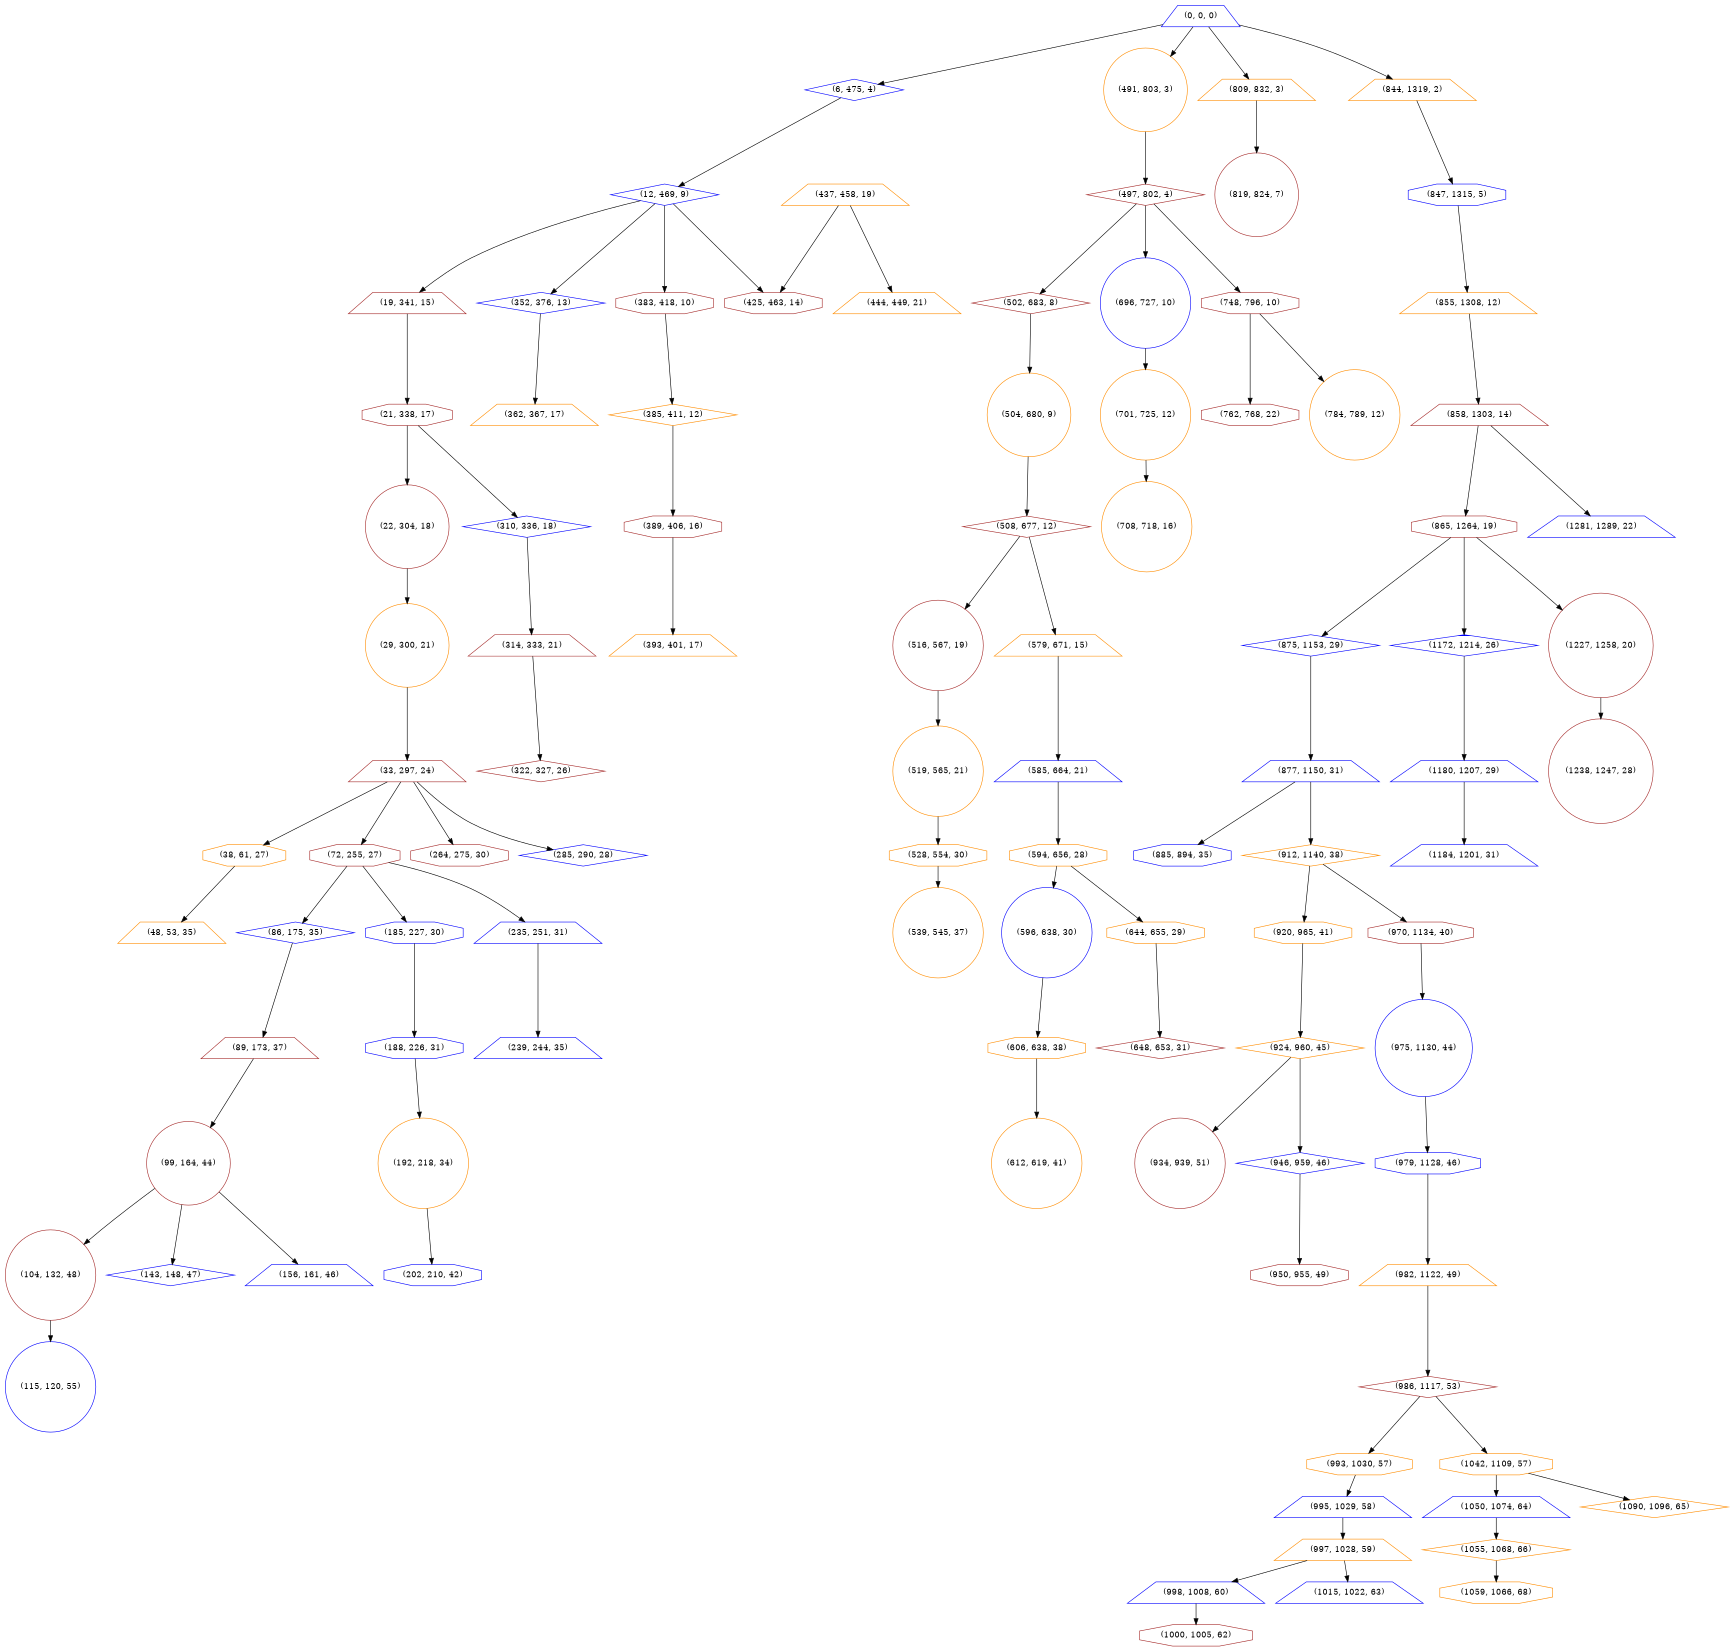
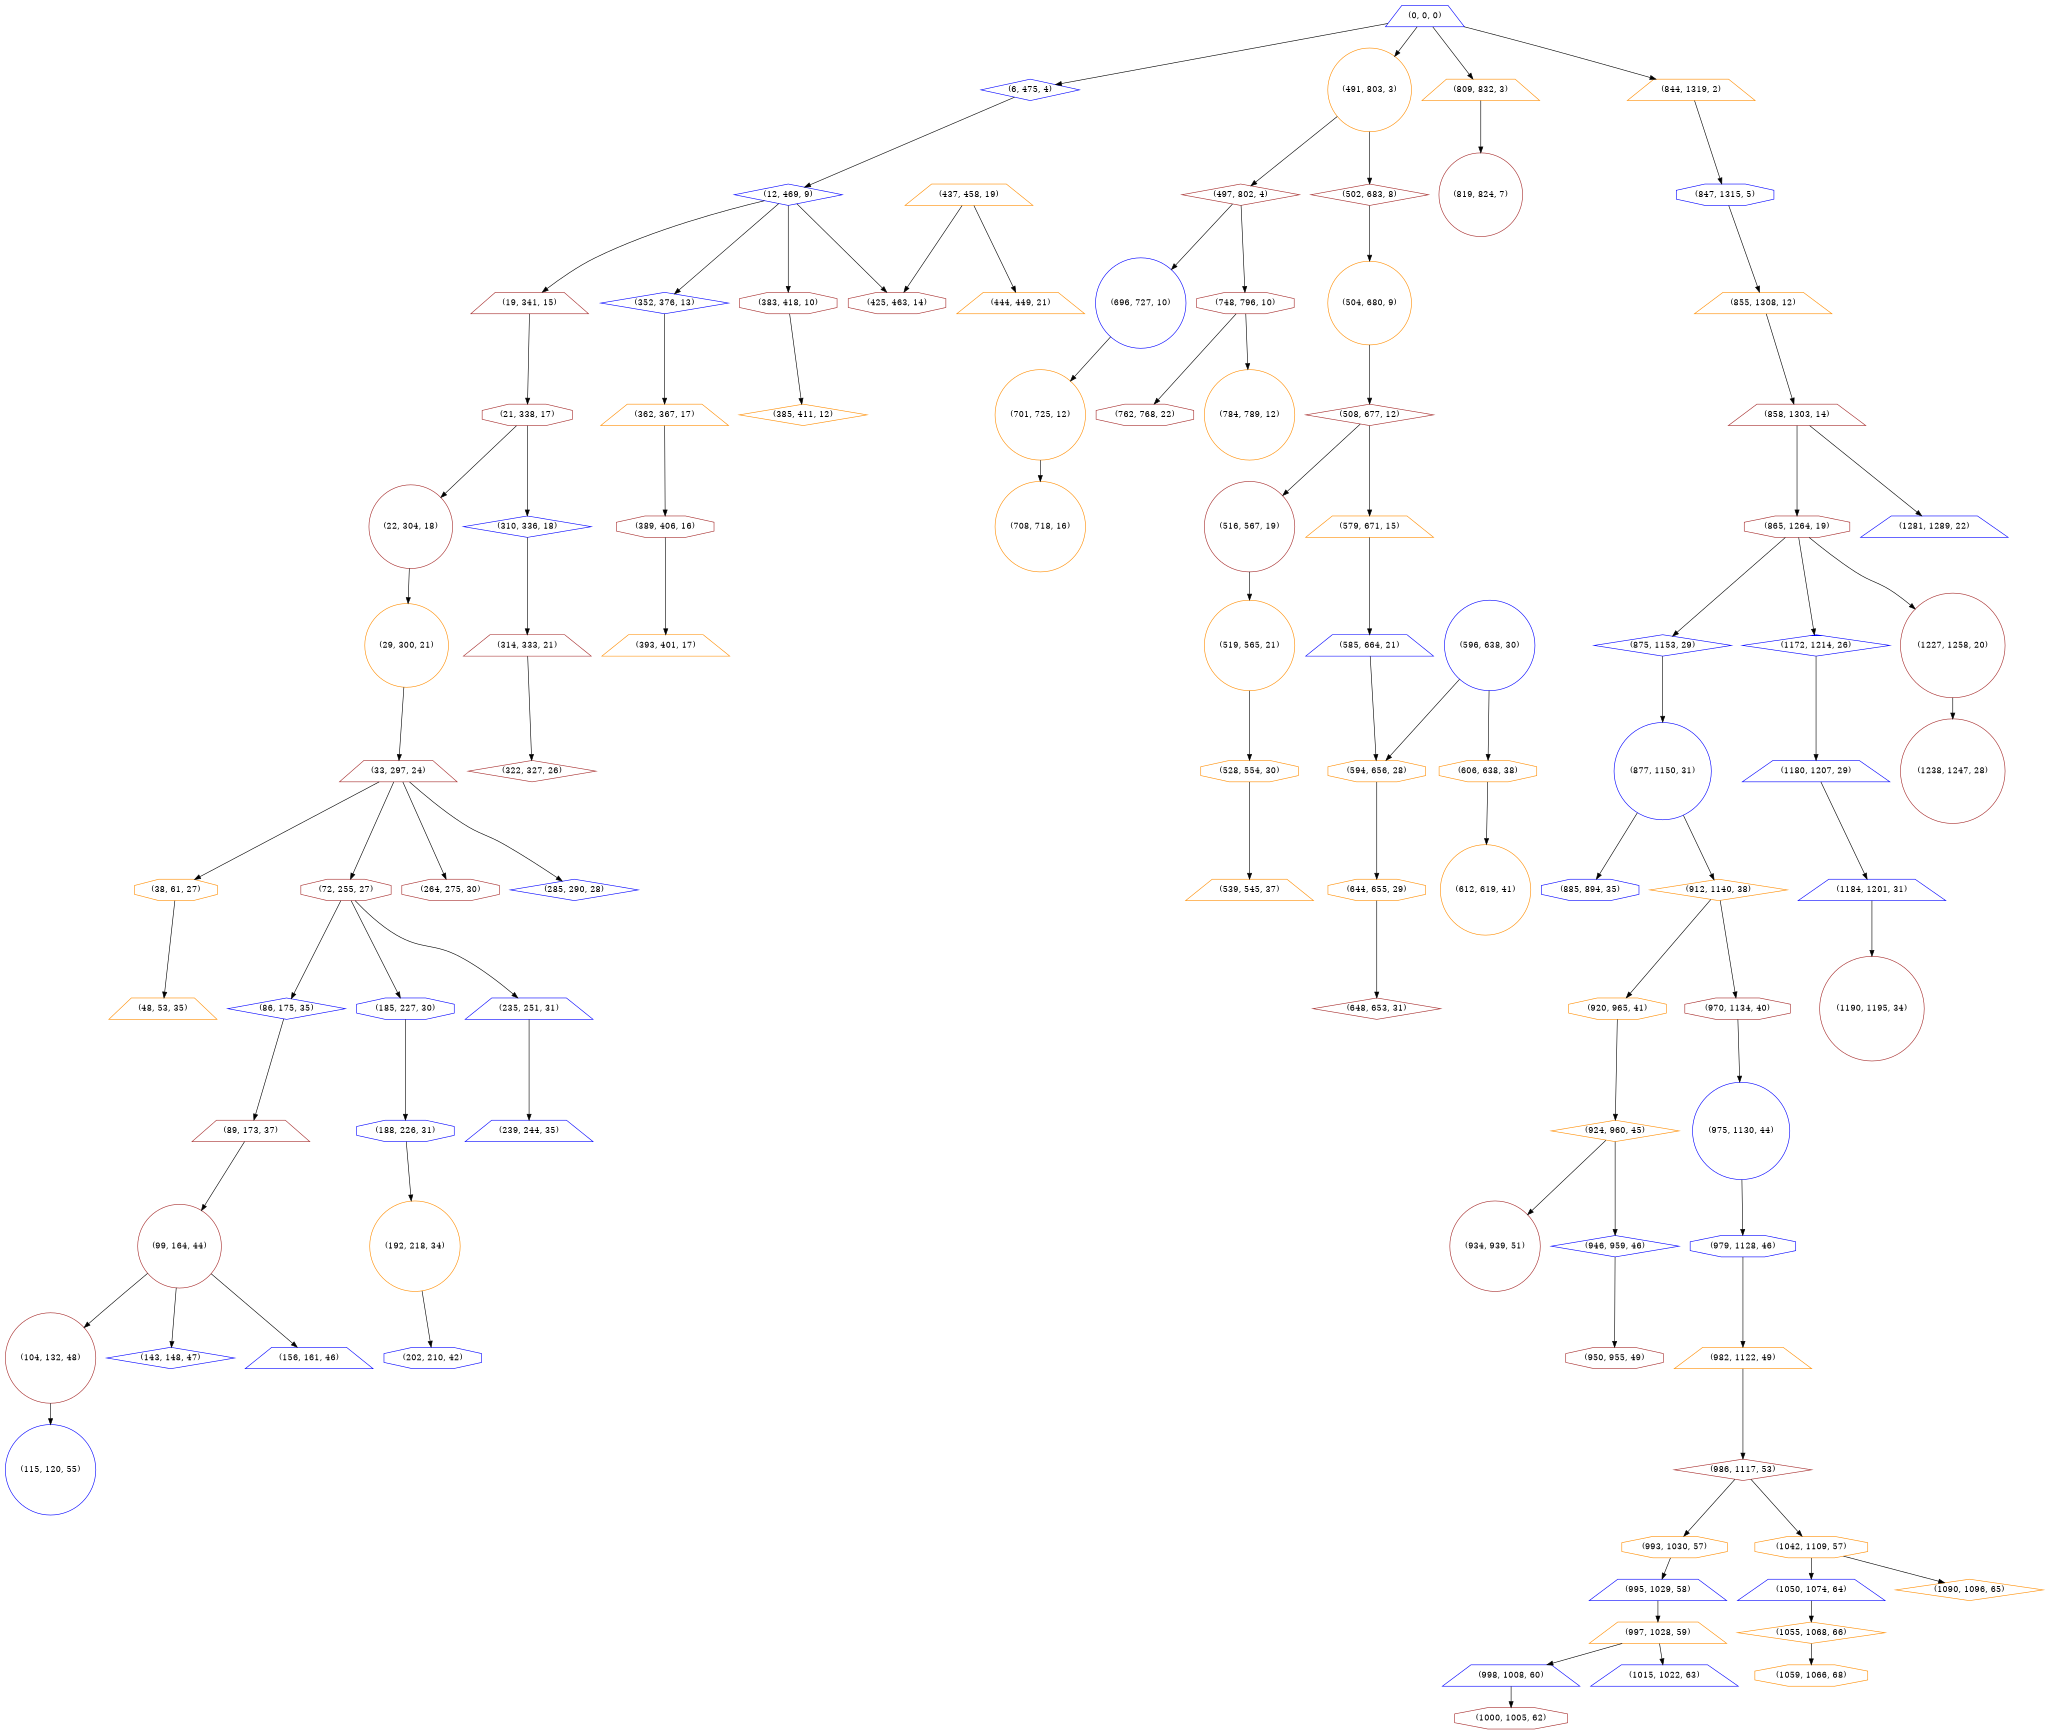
edge "(497, 802, 4)" -> "(502, 683, 8)": now "(491, 803, 3)" -> "(502, 683, 8)"
edge "(385, 411, 12)" -> "(389, 406, 16)": now "(362, 367, 17)" -> "(389, 406, 16)"
node "(877, 1150, 31)": shape trapezium -> circle
edge "(594, 656, 28)" -> "(596, 638, 30)": reversed
node "(539, 545, 37)": shape circle -> trapezium
node "(1190, 1195, 34)": added
